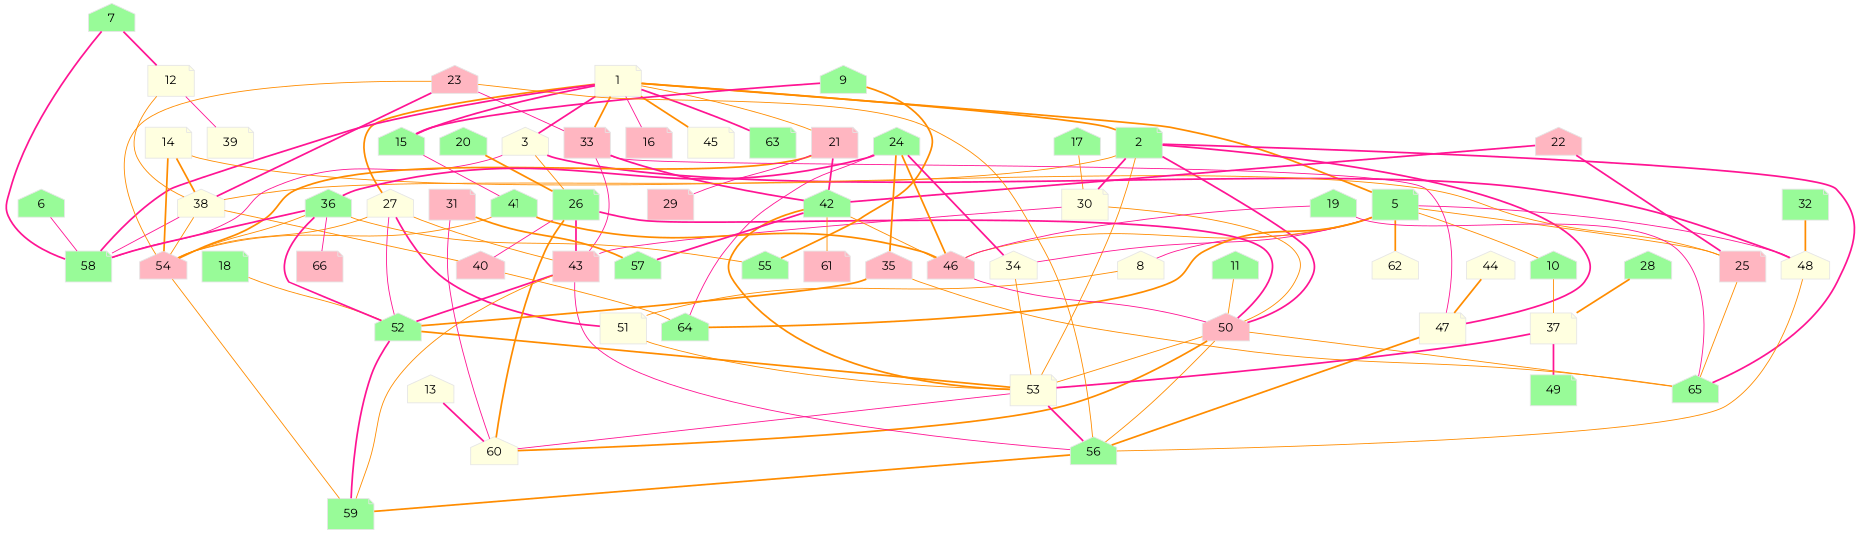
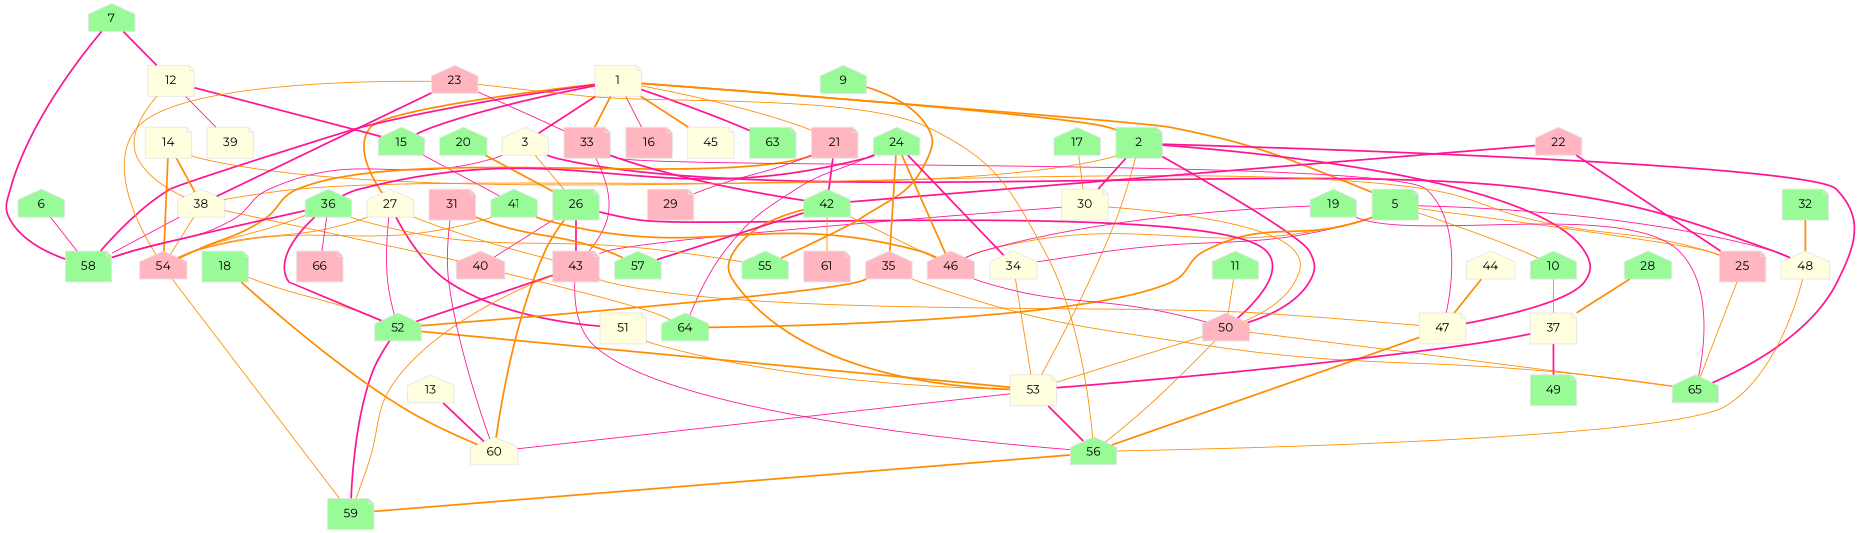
edge "9" -- "15": now "12" -- "15"
node "8": removed
node "62": removed
edge "43" -- "47": added
edge "50" -- "60": now "18" -- "60"
